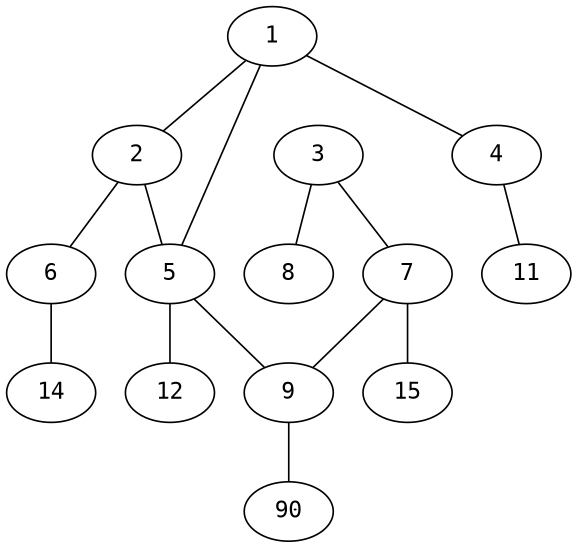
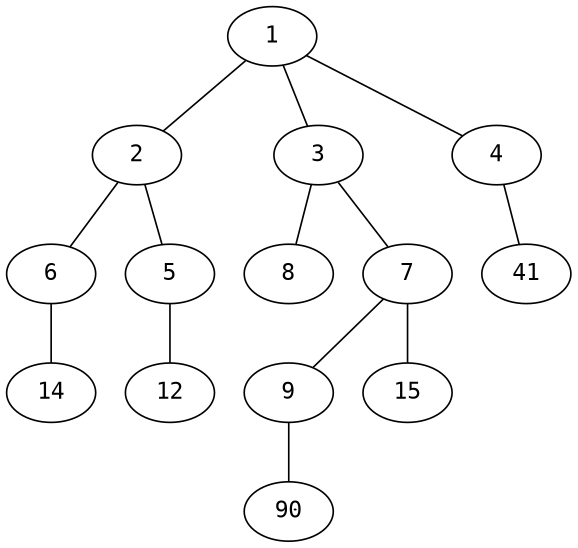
edge "1" -- "5": now "1" -- "3"
node "11": label "11" -> "41"
edge "5" -- "9": removed
